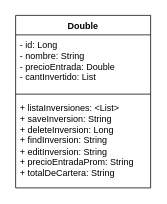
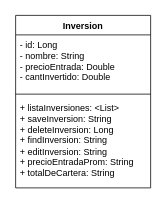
node "Double": label "Double" -> "Inversion"
node "- id: Long - nombre: String - precioEntrada: Double - cantInvertido: List": label "- id: Long - nombre: String - precioEntrada: Double - cantInvertido: List" -> "- id: Long - nombre: String - precioEntrada: Double - cantInvertido: Double"
